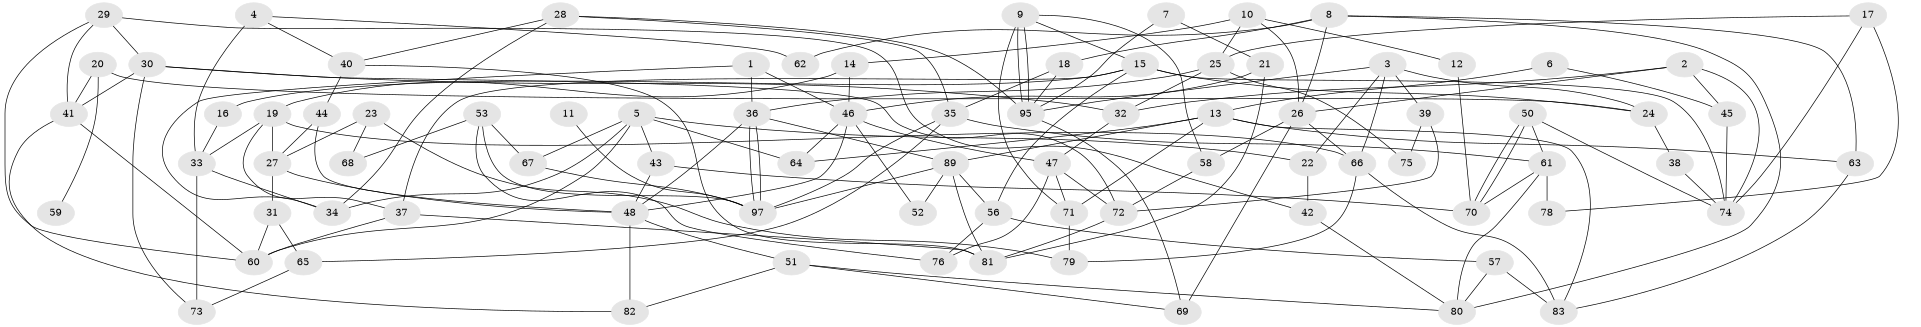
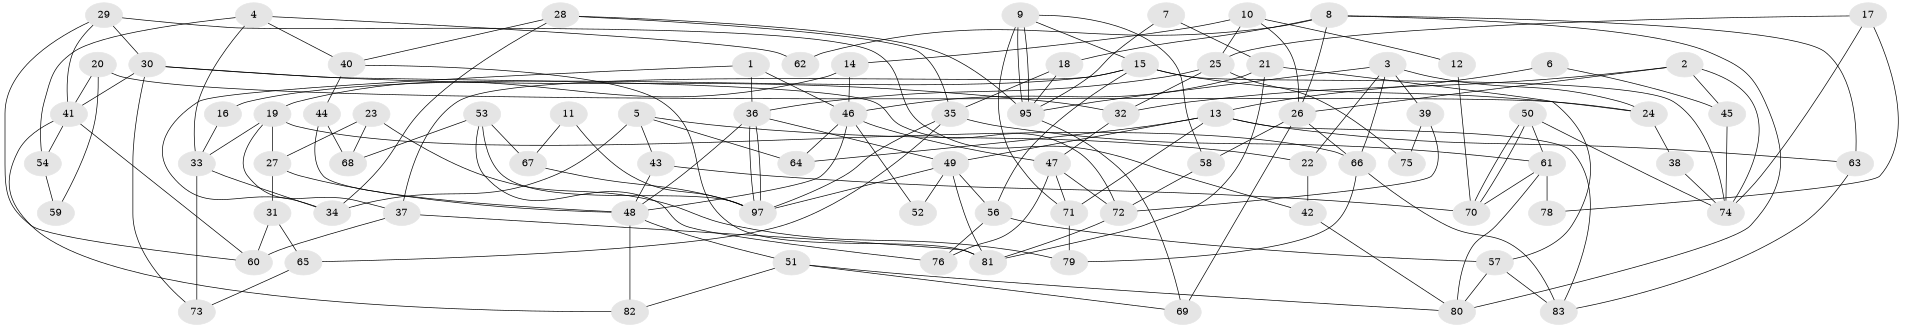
edge "21" -- "57": added
edge "44" -- "27": now "44" -- "68"
edge "5" -- "67": now "11" -- "67"
node "54": added
node "89": label "89" -> "49"
edge "5" -- "60": removed
